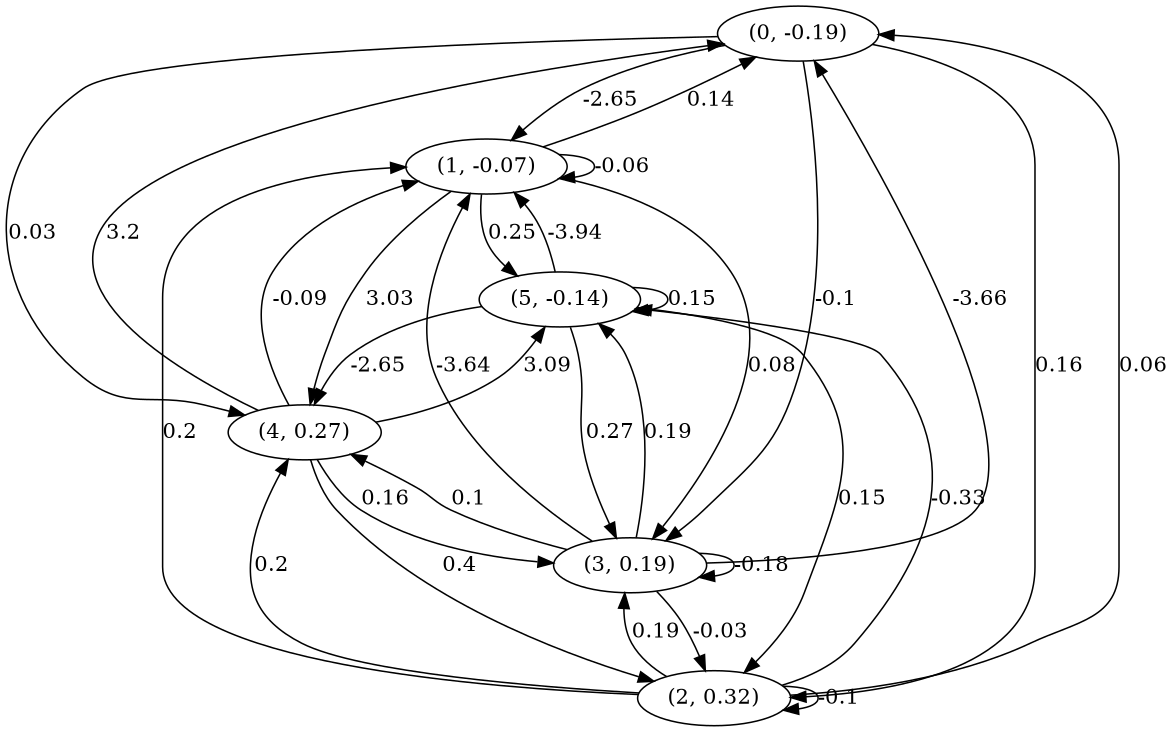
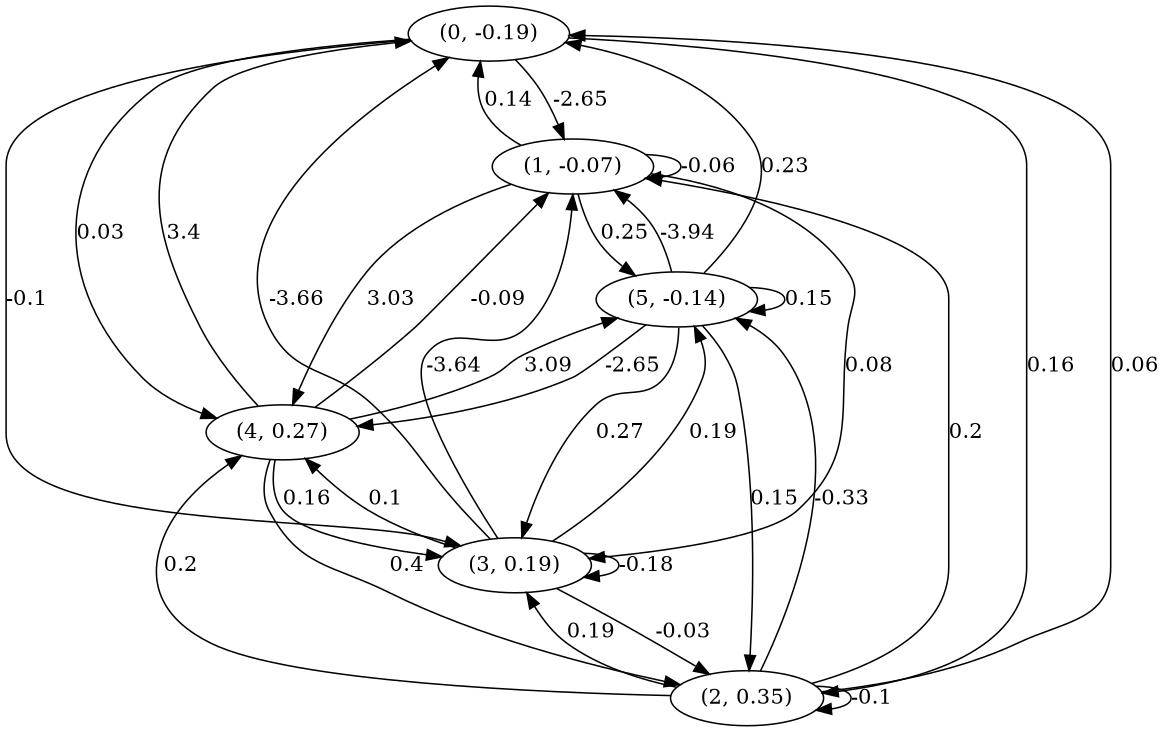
edge "(5, -0.14)" -> "(0, -0.19)": added, label "0.23"
edge "(4, 0.27)" -> "(0, -0.19)": label "3.2" -> "3.4"
node "(2, 0.32)": label "(2, 0.32)" -> "(2, 0.35)"
